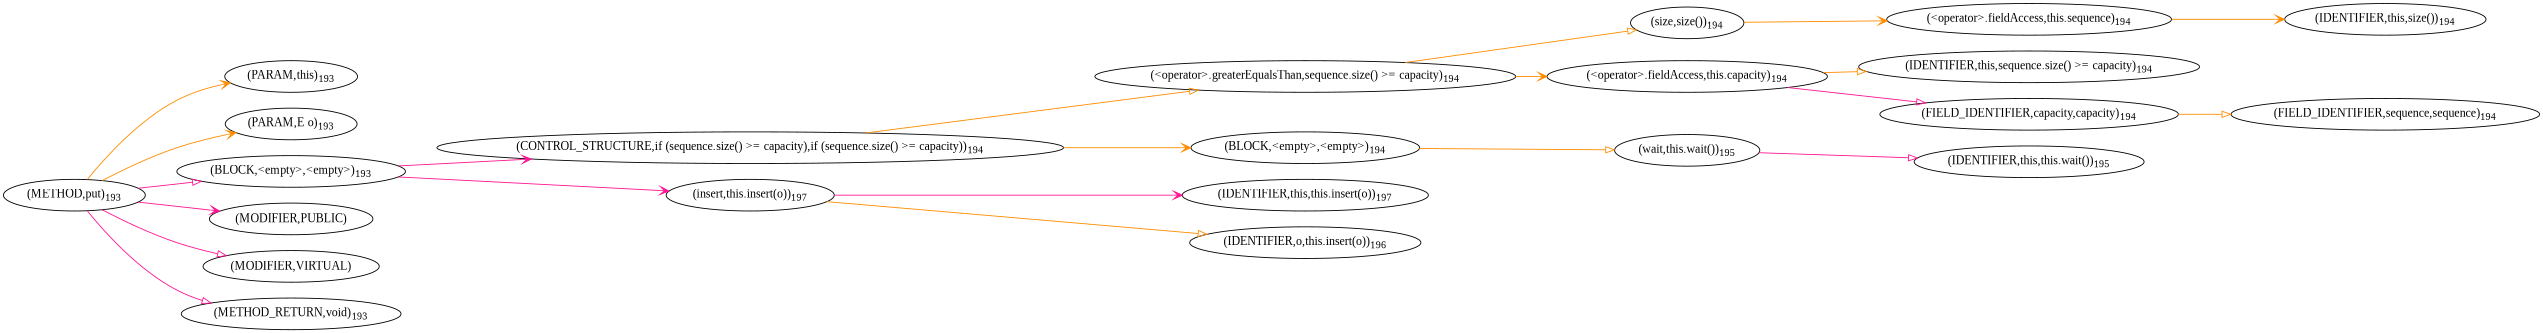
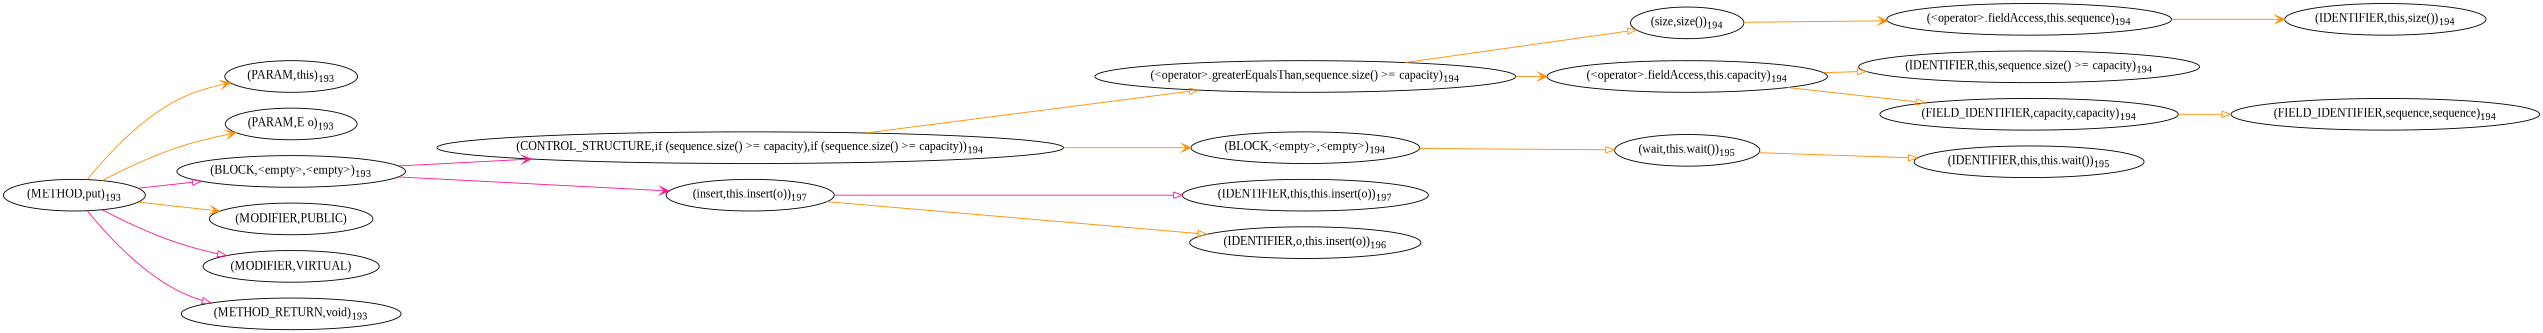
edge "(<operator>.fieldAccess,this.capacity)" -> "(FIELD_IDENTIFIER,capacity,capacity)": color deeppink -> darkorange
edge "(wait,this.wait())" -> "(IDENTIFIER,this,this.wait())": color deeppink -> darkorange
edge "(insert,this.insert(o))" -> "(IDENTIFIER,this,this.insert(o))": arrowhead vee -> onormal
edge "(METHOD,put)" -> "(MODIFIER,PUBLIC)": color deeppink -> darkorange
